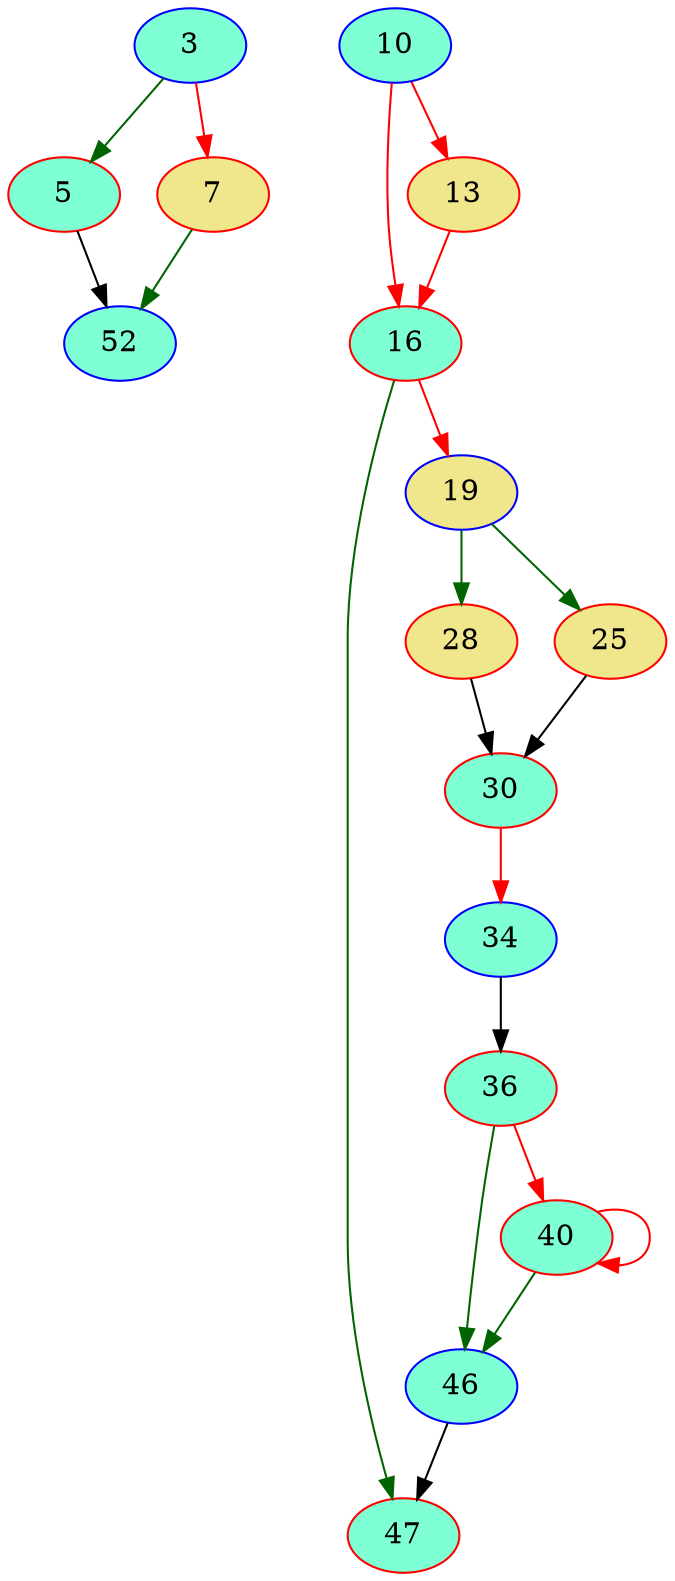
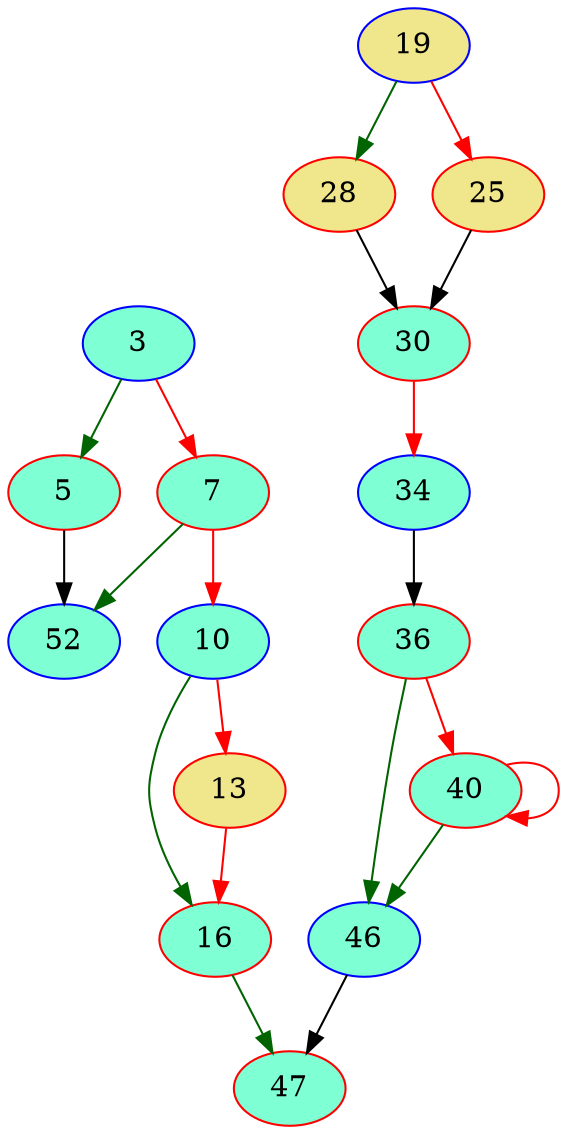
edge "10" -> "16": color red -> darkgreen
node "7": fillcolor khaki -> aquamarine
edge "16" -> "19": removed
edge "7" -> "10": added
edge "19" -> "25": color darkgreen -> red
